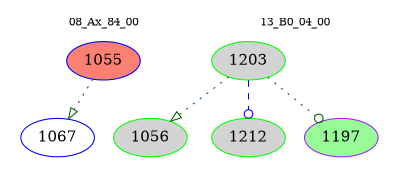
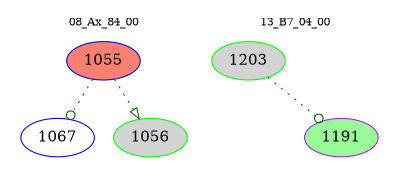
cluster "13_B0_04_00": label "13_B0_04_00" -> "13_B7_04_00"
edge "1203" -> "1056": now "1055" -> "1056"
edge "1055" -> "1067": arrowhead onormal -> odot
node "1212": removed
node "1197": label "1197" -> "1191"
